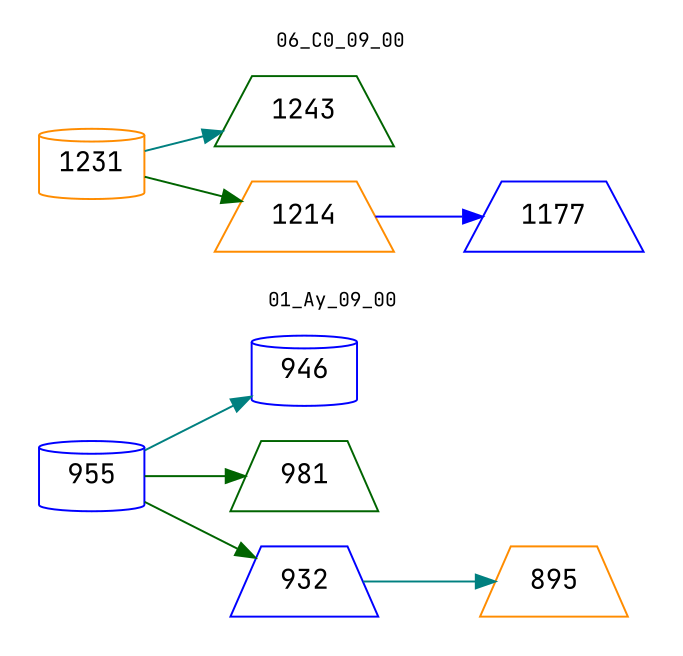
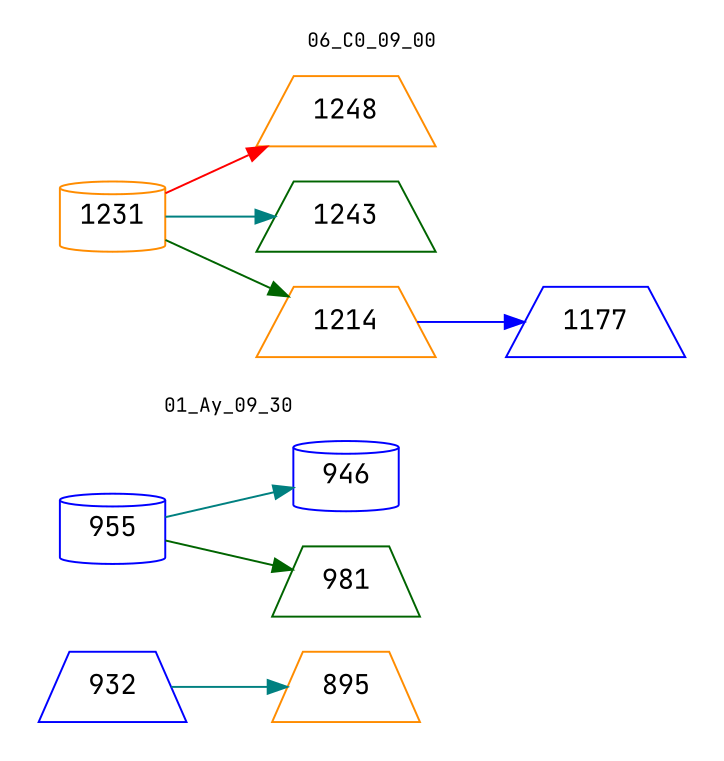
node "1248": added
cluster "01_Ay_09_00": label "01_Ay_09_00" -> "01_Ay_09_30"
edge "955" -> "932": removed
